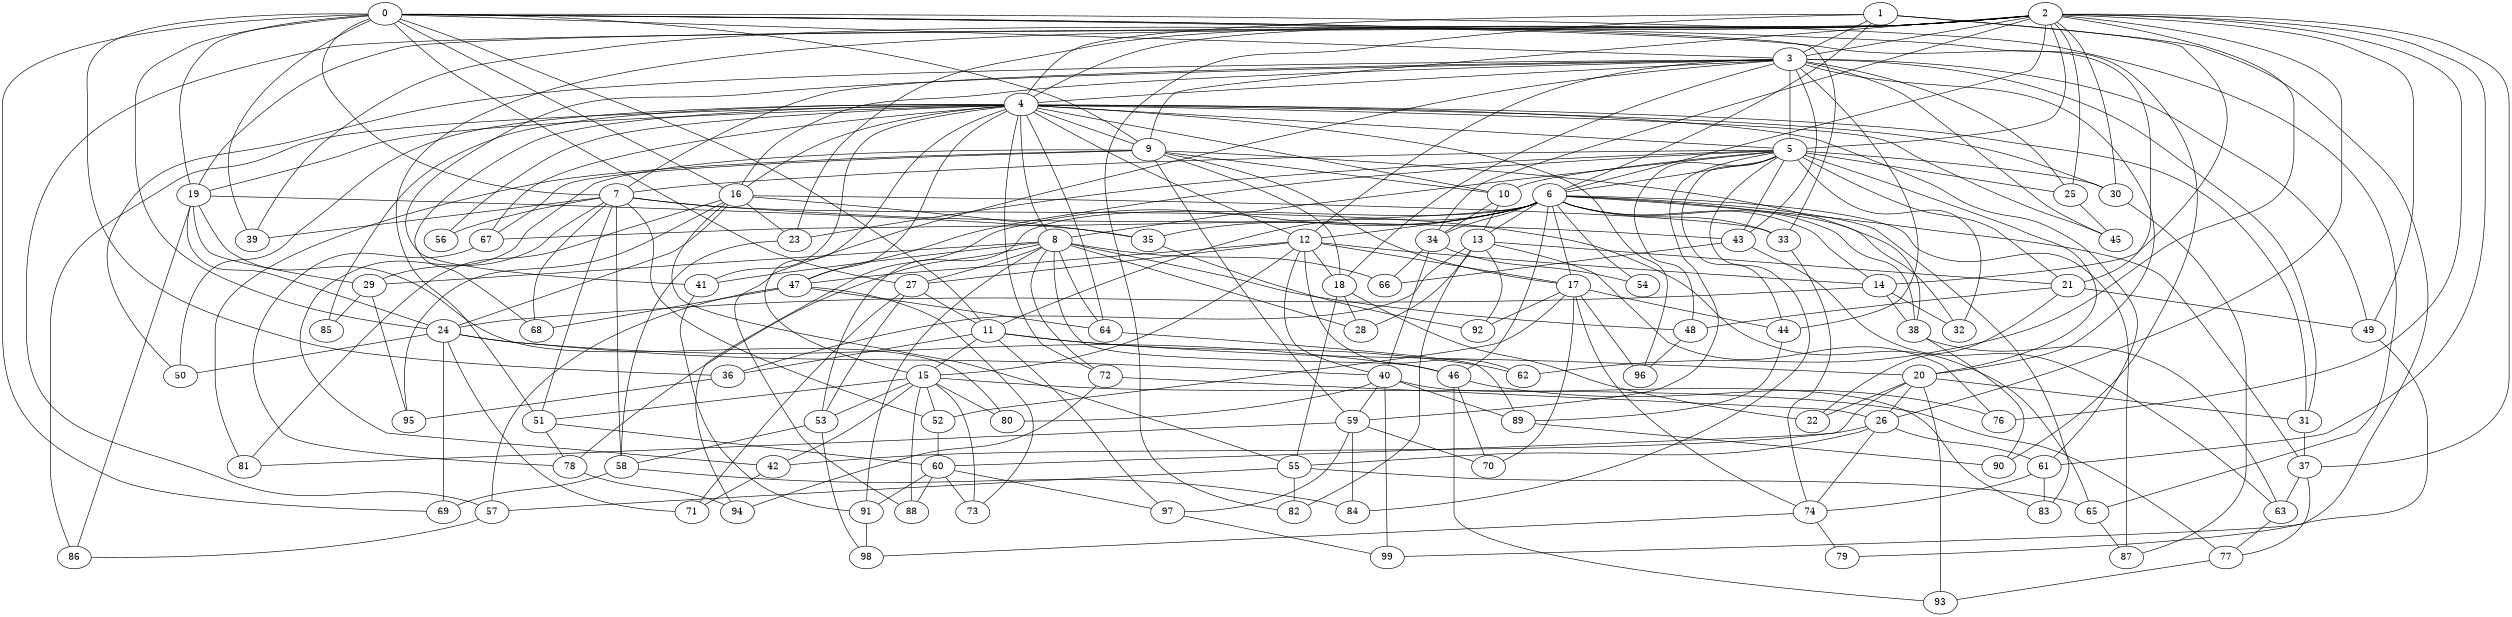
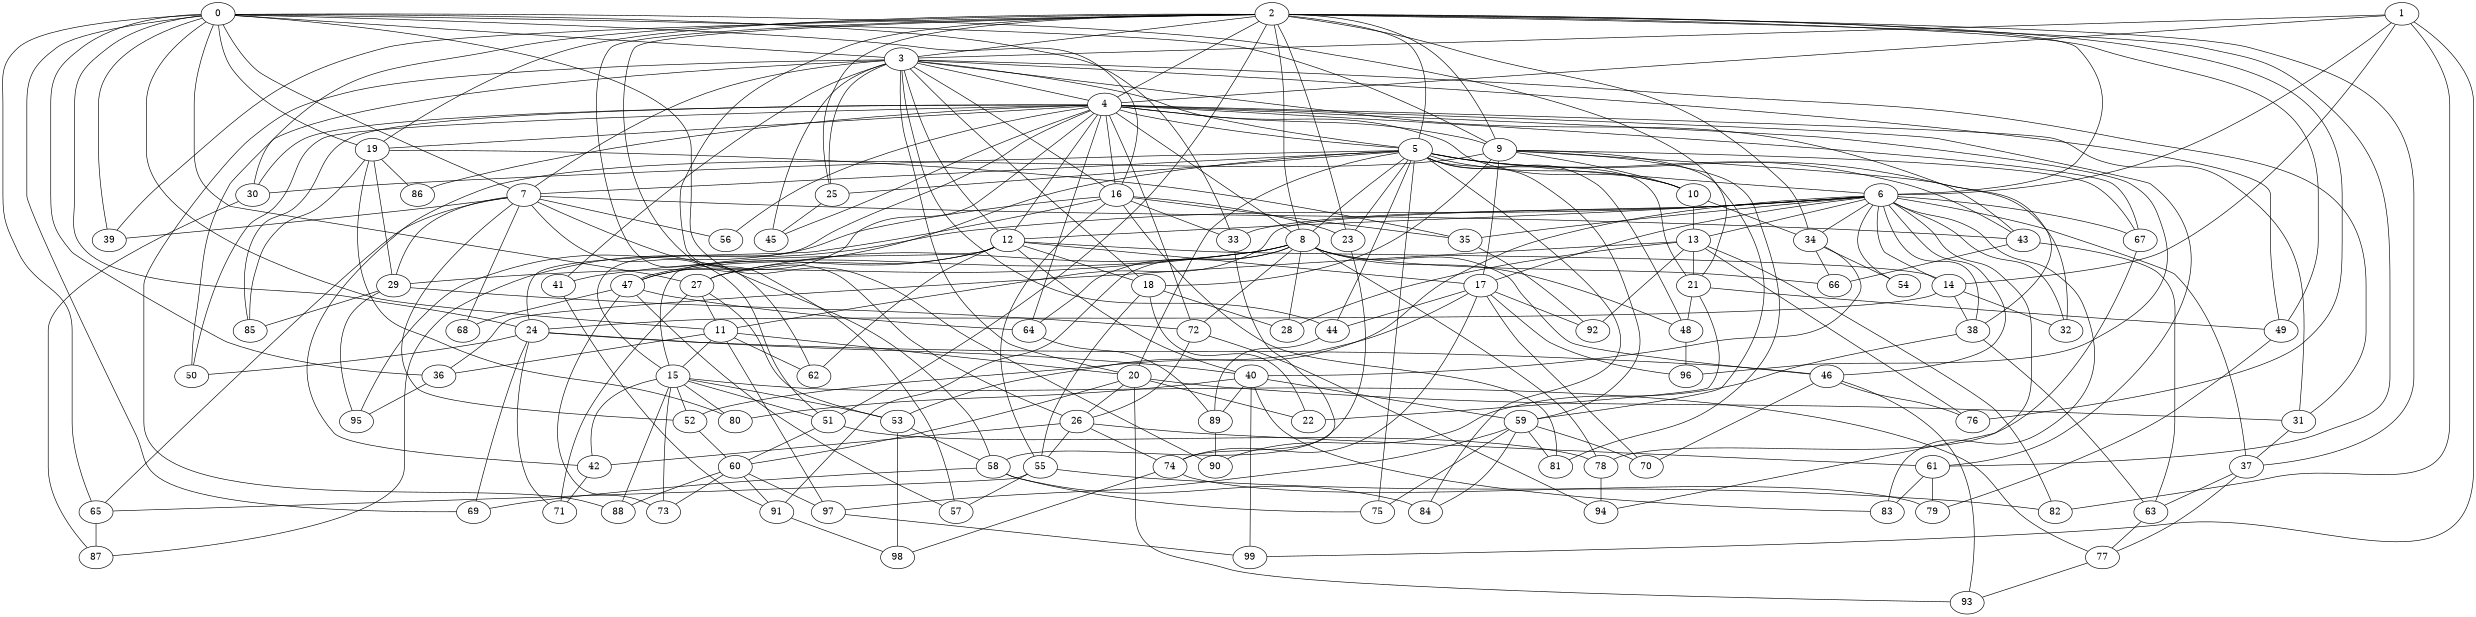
edge "4" -- "68": removed
edge "2" -- "8": added
edge "4" -- "41": removed
edge "19" -- "24": now "19" -- "85"
edge "29" -- "72": added
edge "61" -- "74": now "61" -- "79"
node "75": added
edge "57" -- "86": removed
